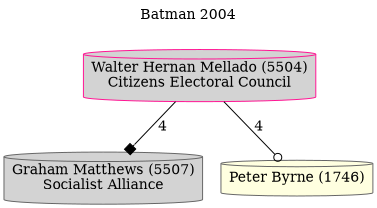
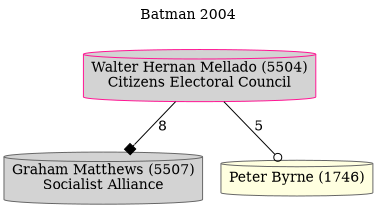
edge "Walter Hernan Mellado (5504) Citizens Electoral Council" -> "Graham Matthews (5507) Socialist Alliance": label "4" -> "8"
edge "Walter Hernan Mellado (5504) Citizens Electoral Council" -> "Peter Byrne (1746)": label "4" -> "5"
